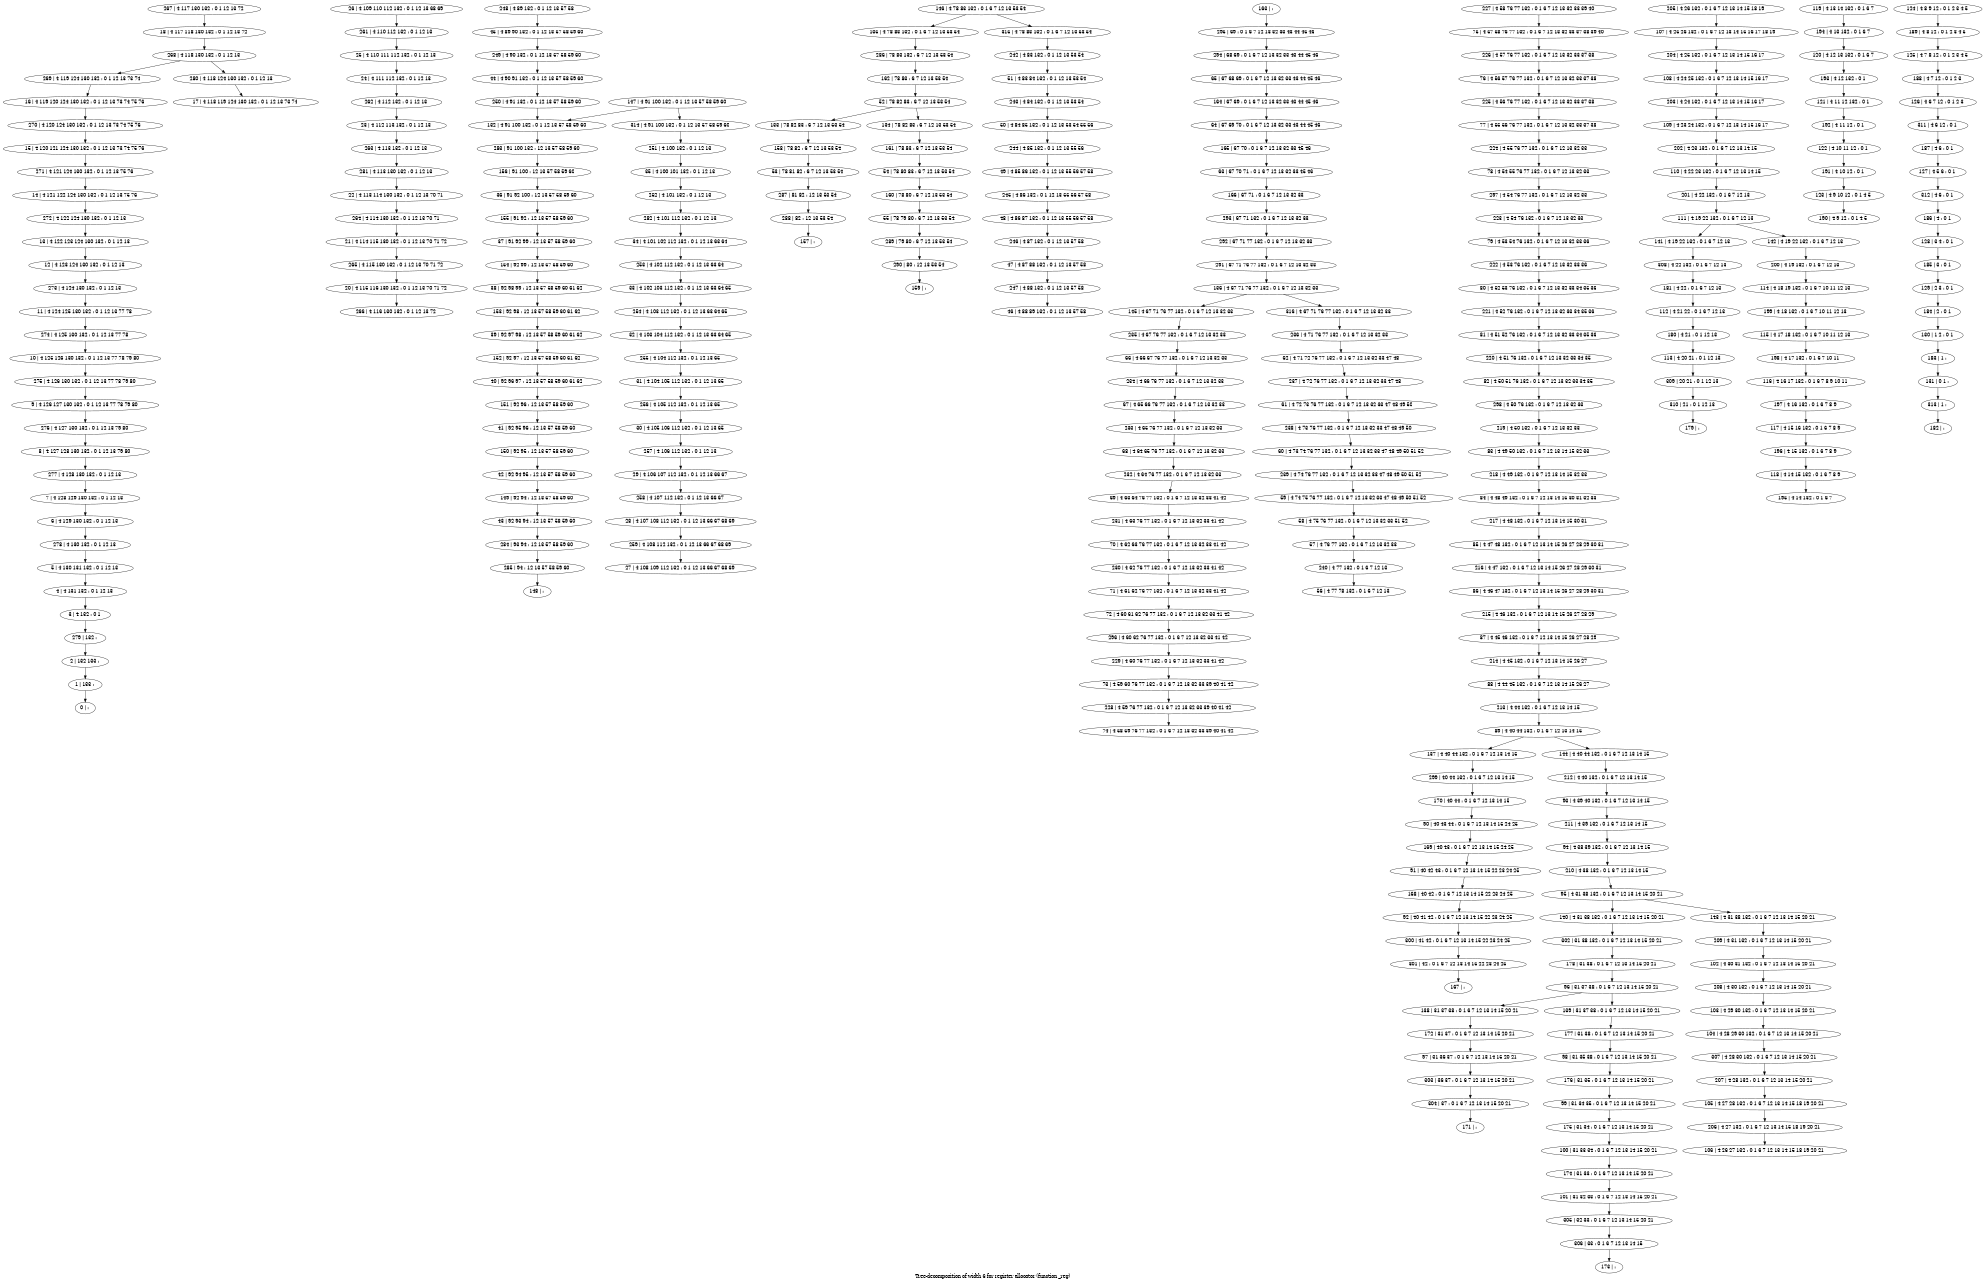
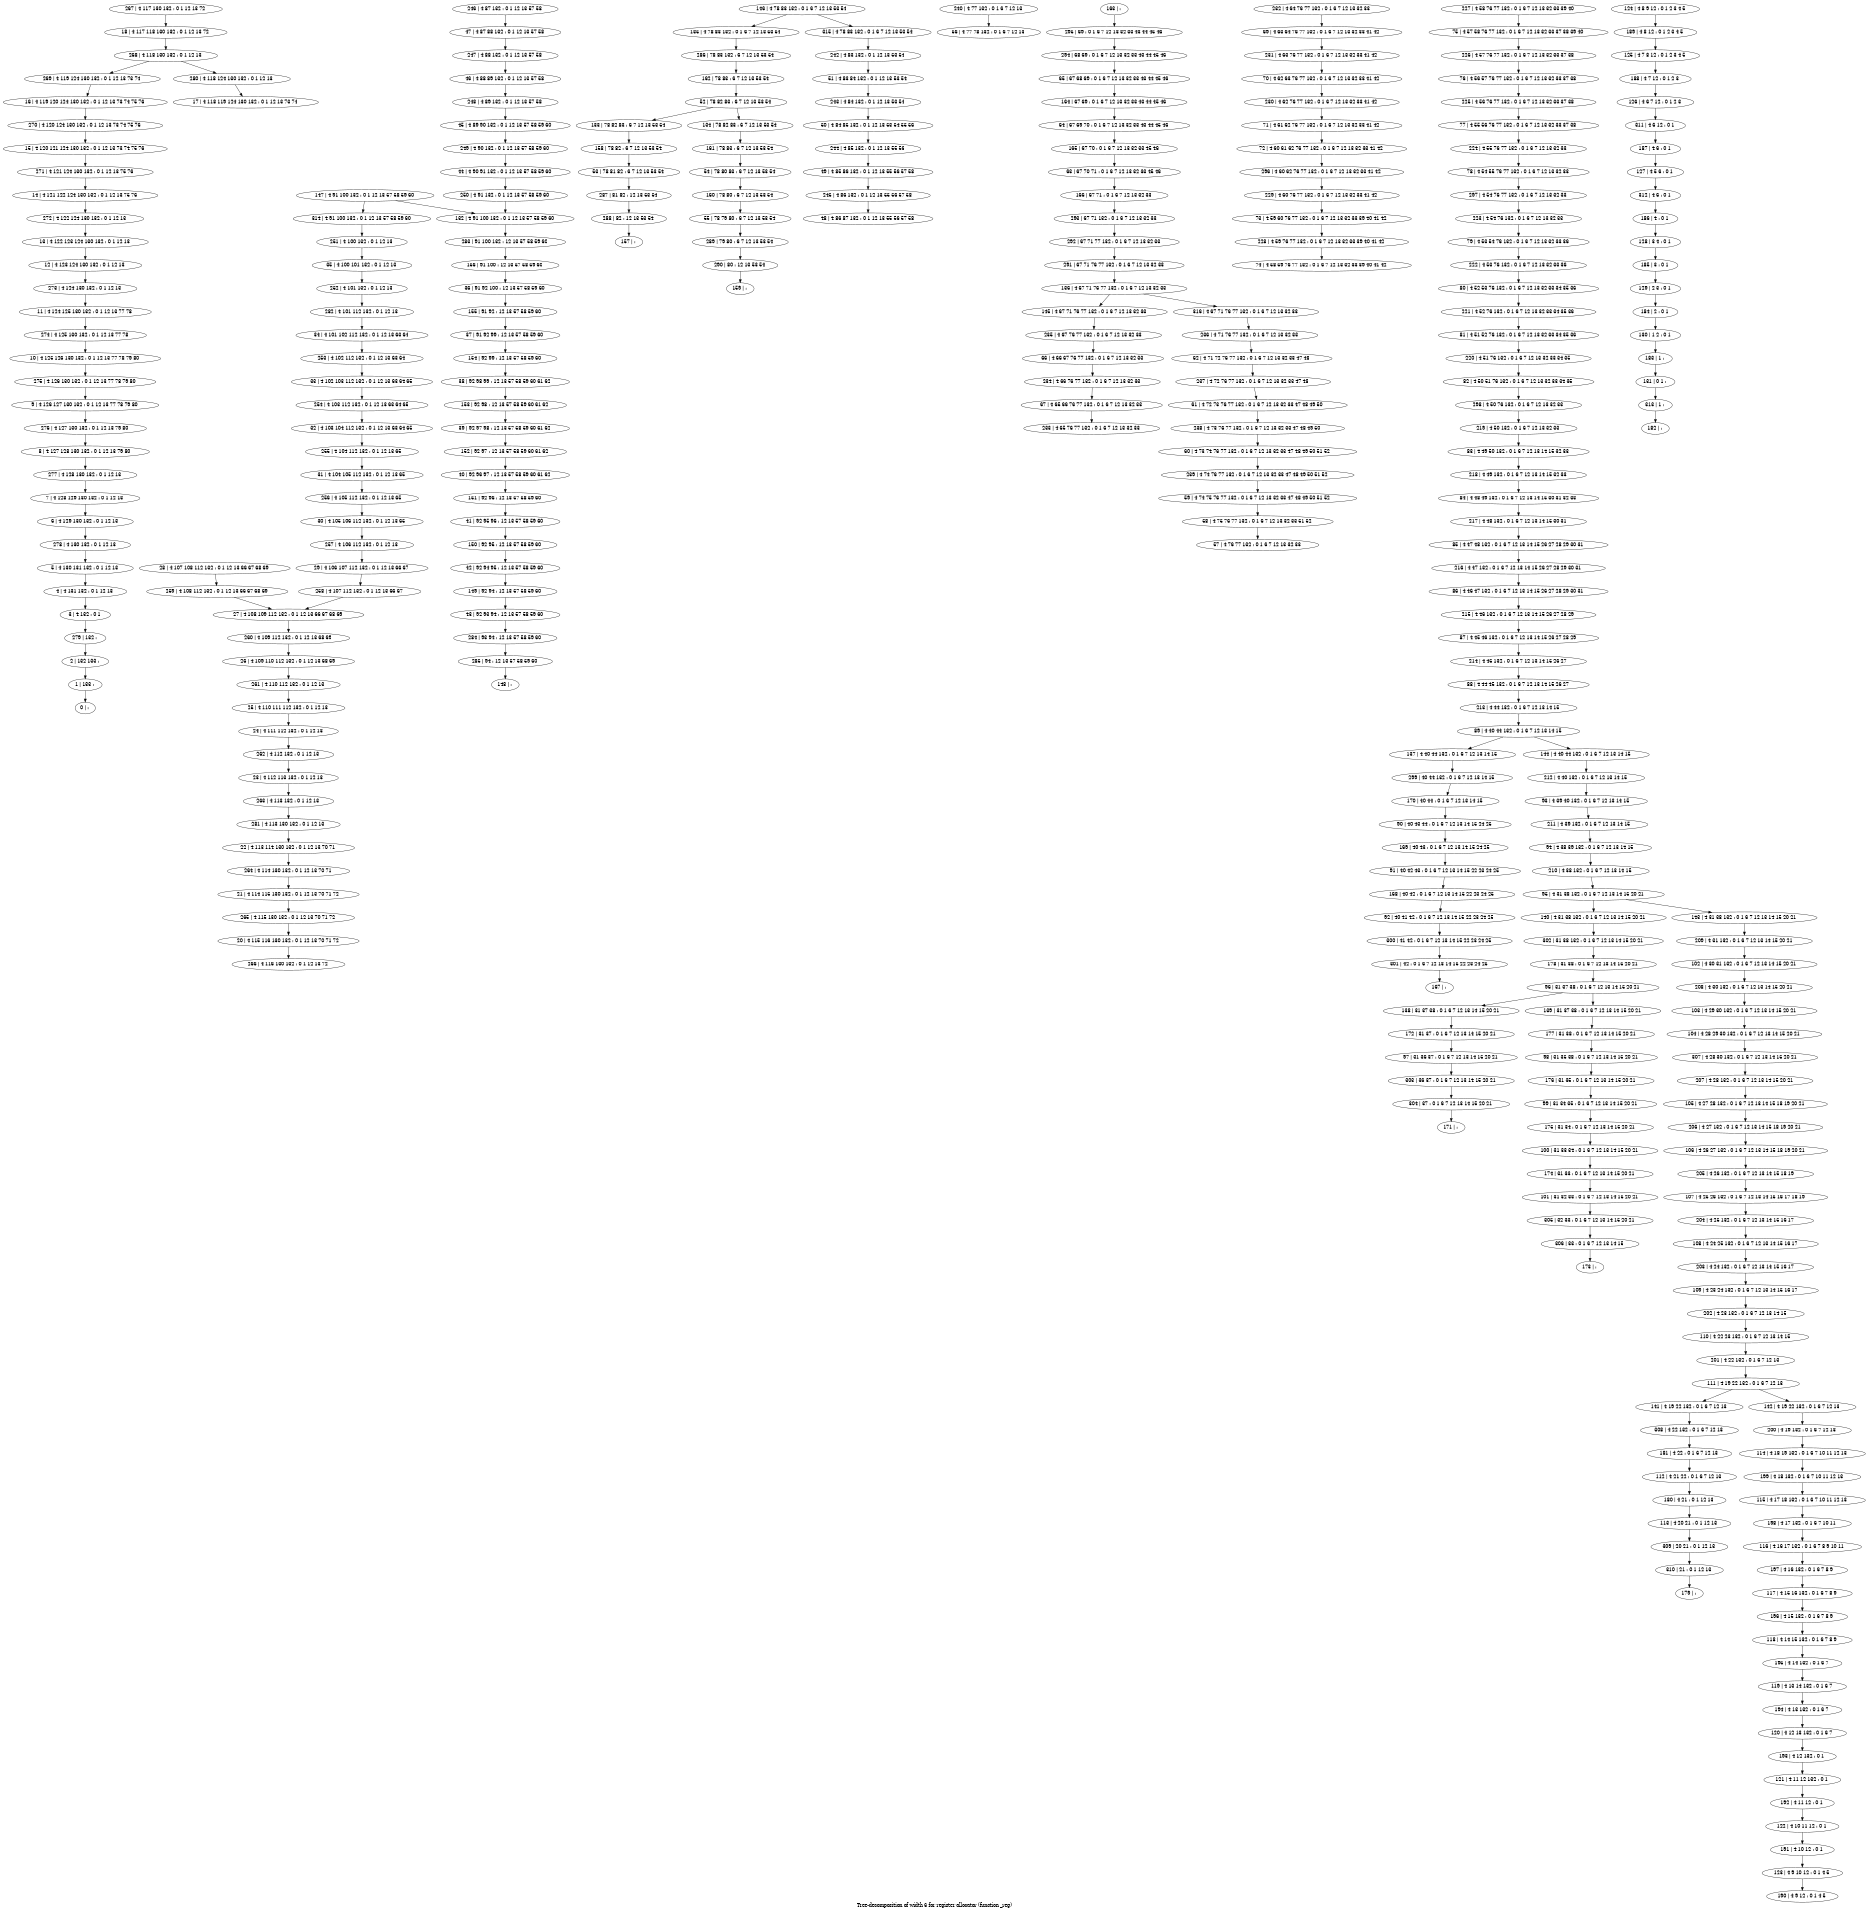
edge "46 | 4 88 89 132 : 0 1 12 13 57 58" -> "248 | 4 89 132 : 0 1 12 13 57 58": added
edge "48 | 4 86 87 132 : 0 1 12 13 55 56 57 58" -> "246 | 4 87 132 : 0 1 12 13 57 58": removed
node "68 | 4 64 65 76 77 132 : 0 1 6 7 12 13 32 33": removed
edge "258 | 4 107 112 132 : 0 1 12 13 66 67" -> "28 | 4 107 108 112 132 : 0 1 12 13 66 67 68 69": now "258 | 4 107 112 132 : 0 1 12 13 66 67" -> "27 | 4 108 109 112 132 : 0 1 12 13 66 67 68 69"
edge "57 | 4 76 77 132 : 0 1 6 7 12 13 32 33" -> "240 | 4 77 132 : 0 1 6 7 12 13": removed
node "260 | 4 109 112 132 : 0 1 12 13 68 69": added
edge "106 | 4 26 27 132 : 0 1 6 7 12 13 14 15 18 19 20 21" -> "205 | 4 26 132 : 0 1 6 7 12 13 14 15 18 19": added
edge "195 | 4 14 132 : 0 1 6 7" -> "119 | 4 13 14 132 : 0 1 6 7": added
